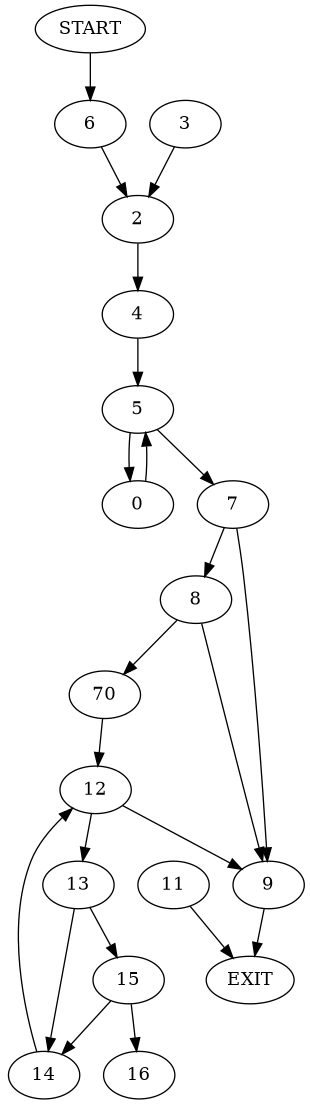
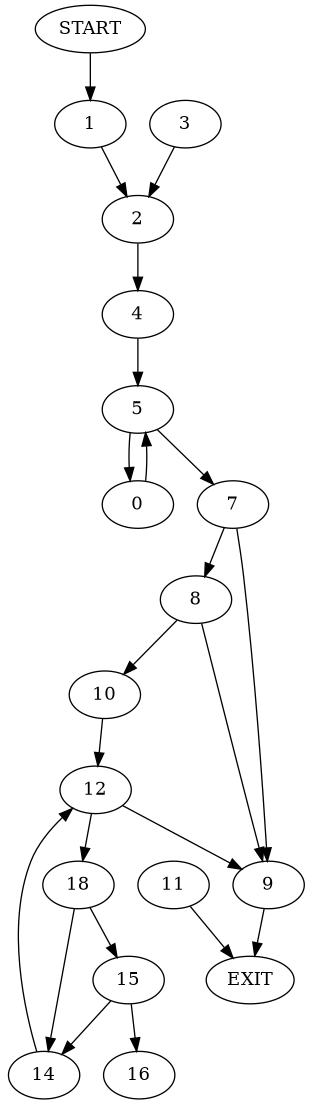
node "6": label "6" -> "1"
node "70": label "70" -> "10"
node "13": label "13" -> "18"
